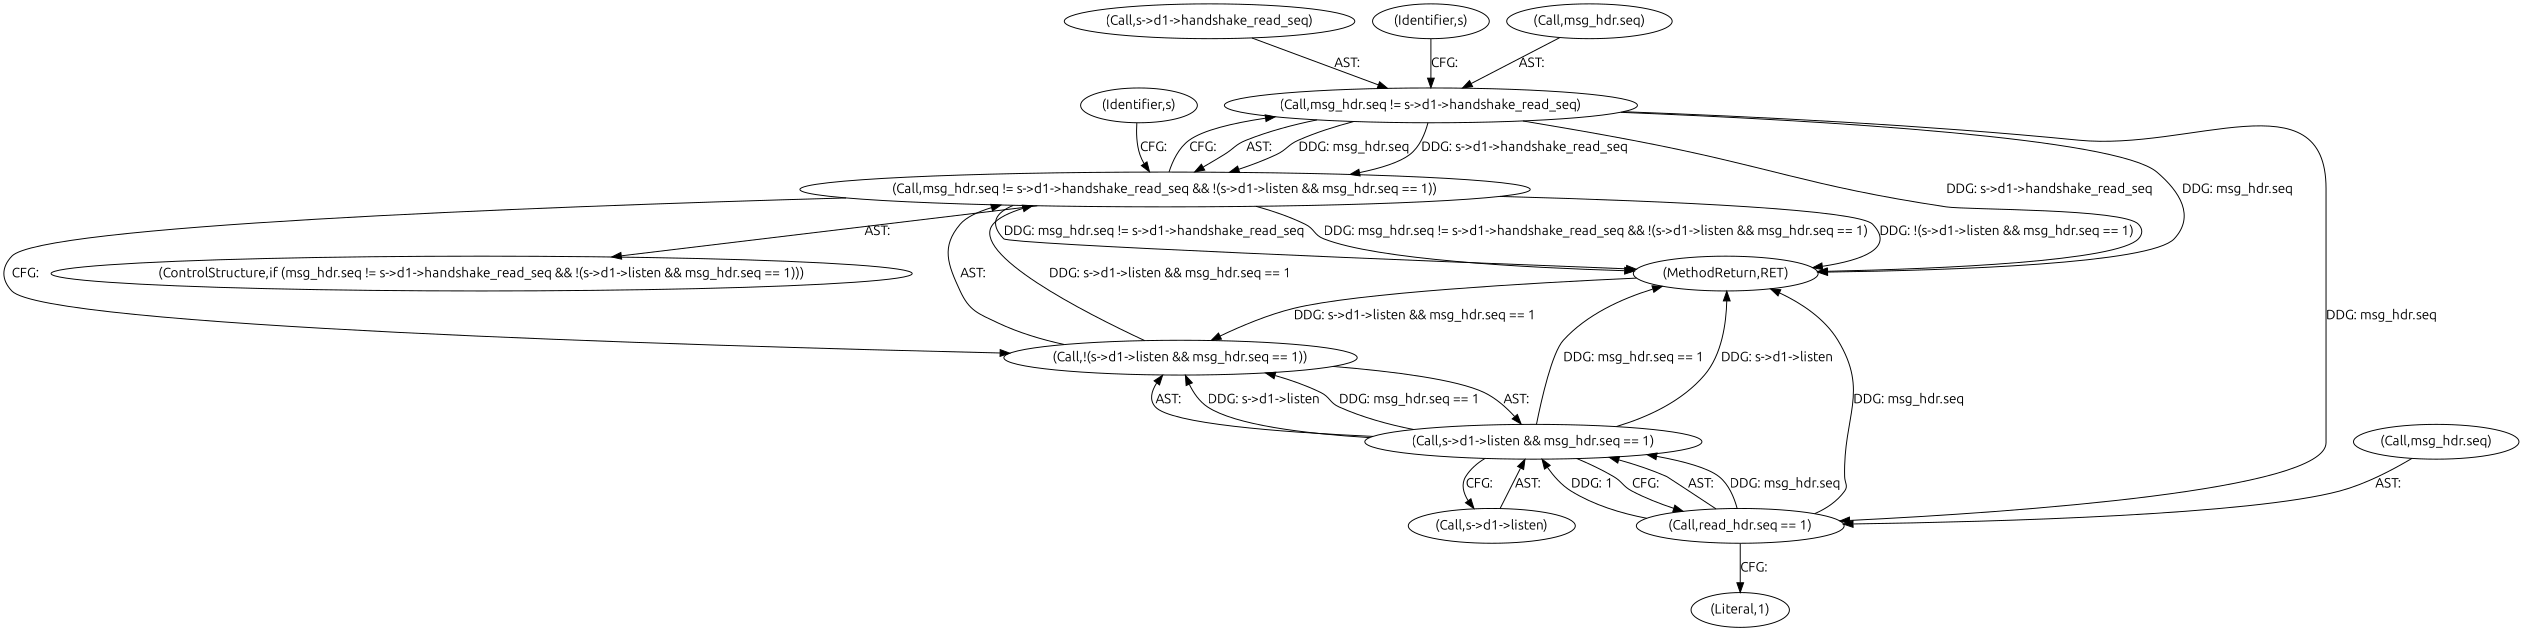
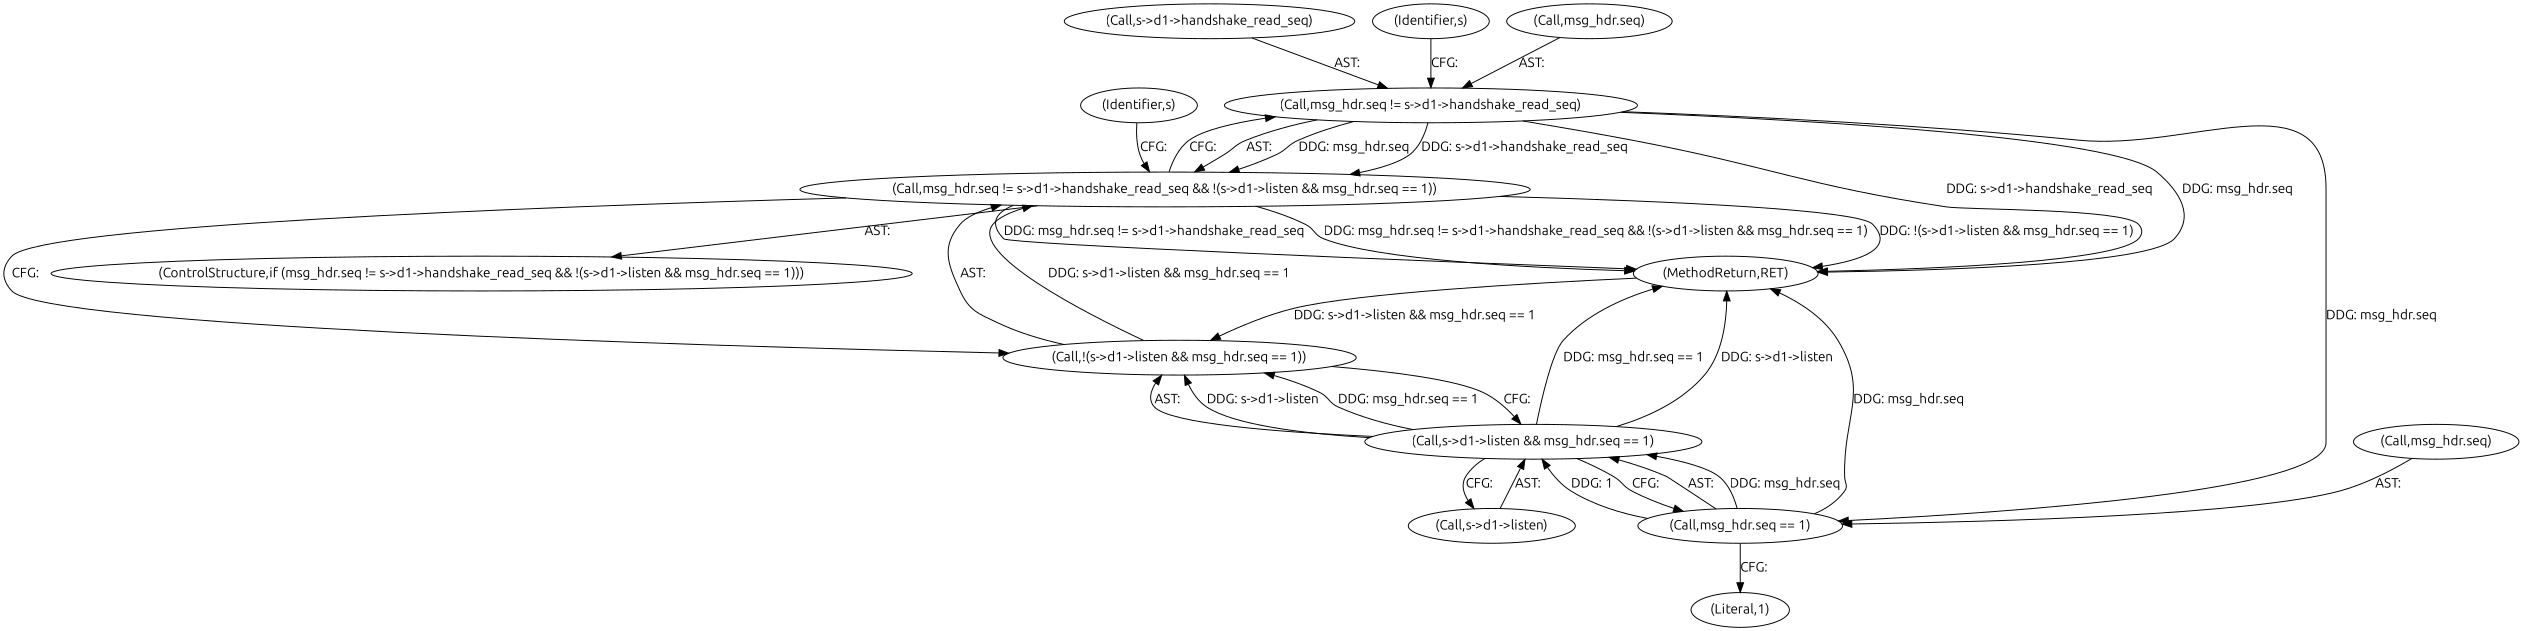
edge "(Call,!(s->d1->listen && msg_hdr.seq == 1))" -> "(Call,s->d1->listen && msg_hdr.seq == 1)": label "AST: " -> "CFG: "
node "(Call,read_hdr.seq == 1)": label "(Call,read_hdr.seq == 1)" -> "(Call,msg_hdr.seq == 1)"
